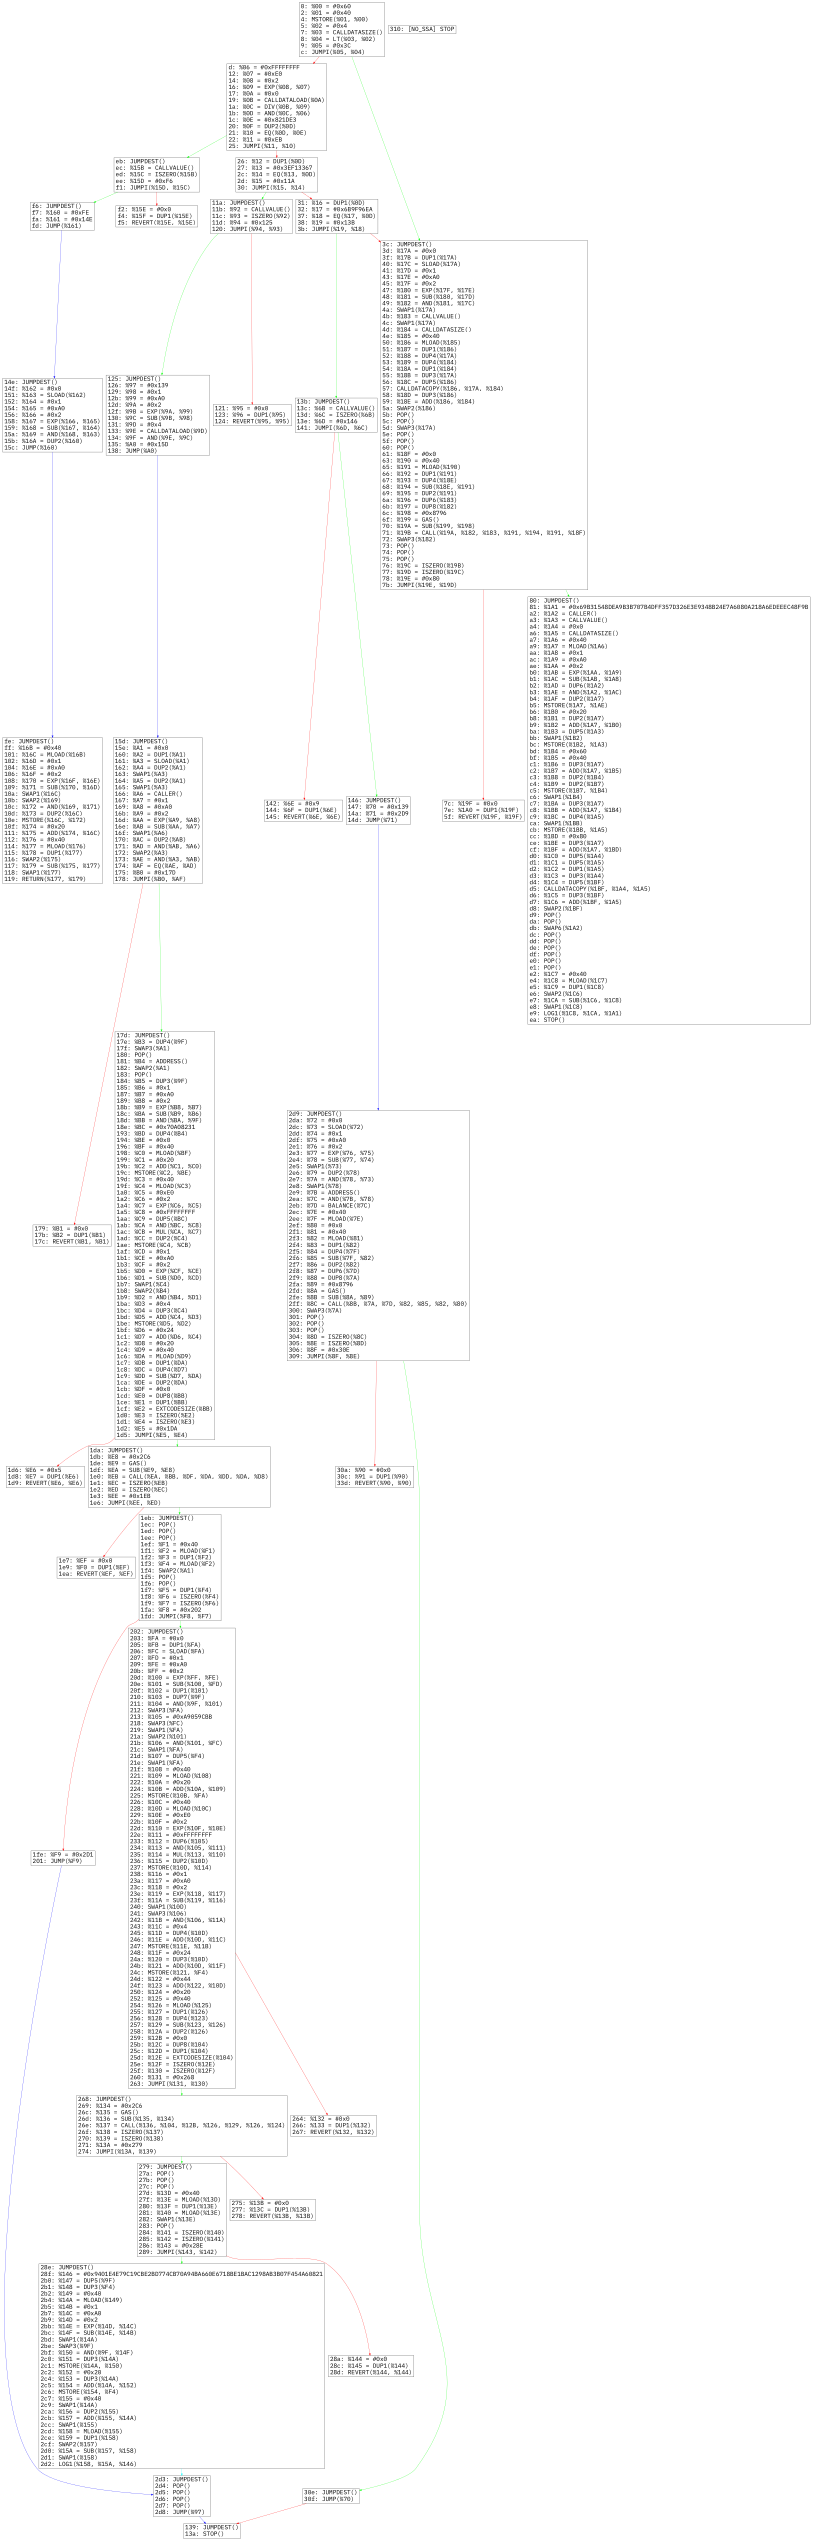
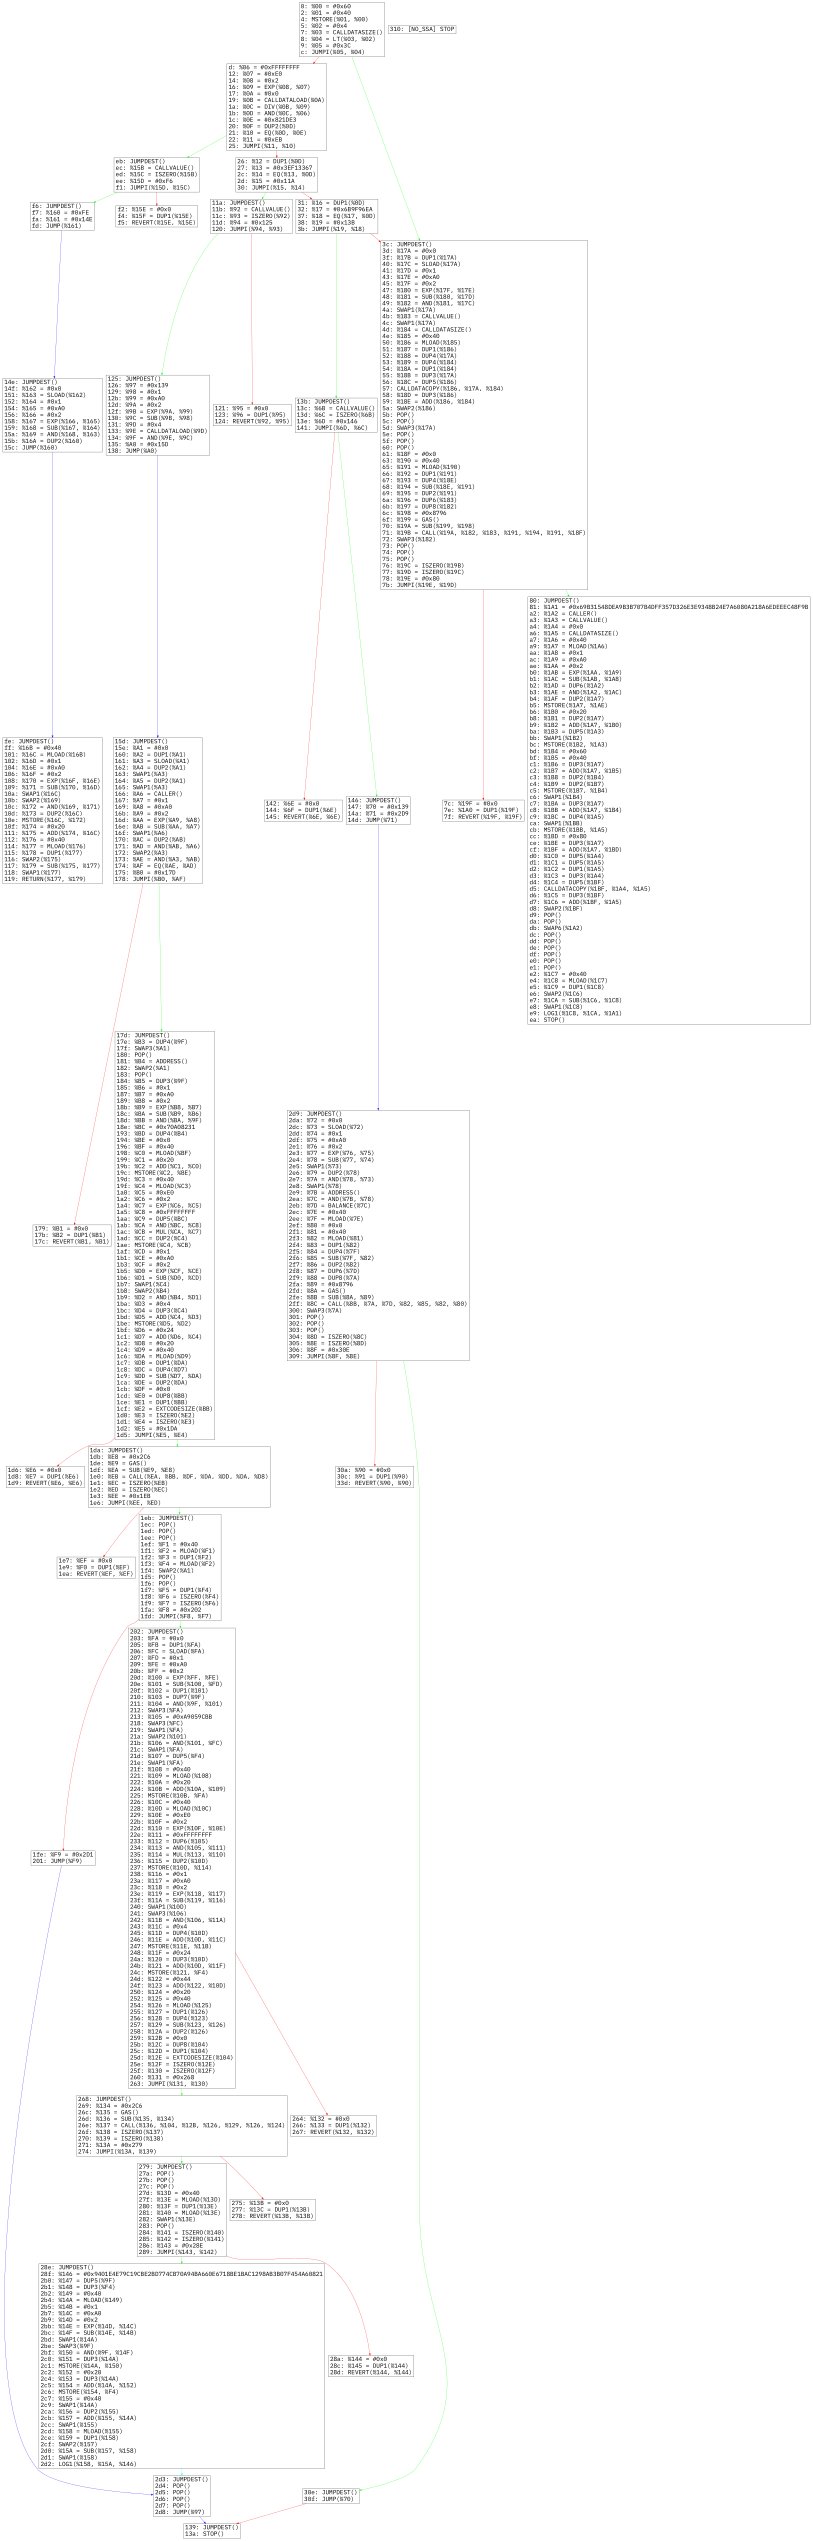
node "121: %95 = #0x0 123: %96 = DUP1(%95) 124: REVERT(%95, %95)": label "121: %95 = #0x0 123: %96 = DUP1(%95) 124: REVERT(%95, %95)" -> "121: %95 = #0x0 123: %96 = DUP1(%95) 124: REVERT(%92, %95)"
node "142: %6E = #0x9 144: %6F = DUP1(%6E) 145: REVERT(%6E, %6E)": label "142: %6E = #0x9 144: %6F = DUP1(%6E) 145: REVERT(%6E, %6E)" -> "142: %6E = #0x0 144: %6F = DUP1(%6E) 145: REVERT(%6E, %6E)"
node "7c: %19F = #0x0 7e: %1A0 = DUP1(%19F) 5f: REVERT(%19F, %19F)": label "7c: %19F = #0x0 7e: %1A0 = DUP1(%19F) 5f: REVERT(%19F, %19F)" -> "7c: %19F = #0x0 7e: %1A0 = DUP1(%19F) 7f: REVERT(%19F, %19F)"
node "1d6: %E6 = #0x5 1d8: %E7 = DUP1(%E6) 1d9: REVERT(%E6, %E6)": label "1d6: %E6 = #0x5 1d8: %E7 = DUP1(%E6) 1d9: REVERT(%E6, %E6)" -> "1d6: %E6 = #0x0 1d8: %E7 = DUP1(%E6) 1d9: REVERT(%E6, %E6)"
